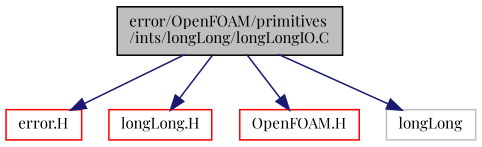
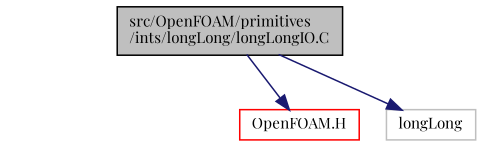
node "error/OpenFOAM/primitives /ints/longLong/longLongIO.C": label "error/OpenFOAM/primitives /ints/longLong/longLongIO.C" -> "src/OpenFOAM/primitives /ints/longLong/longLongIO.C"
node "error.H": removed
node "longLong.H": removed
